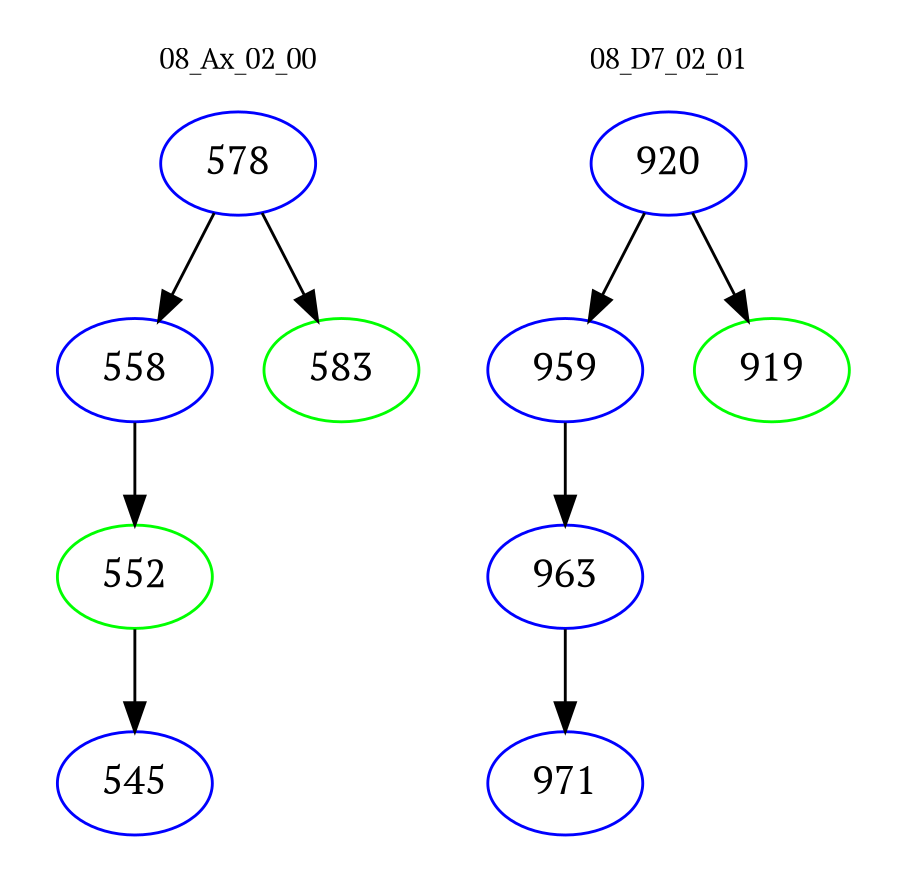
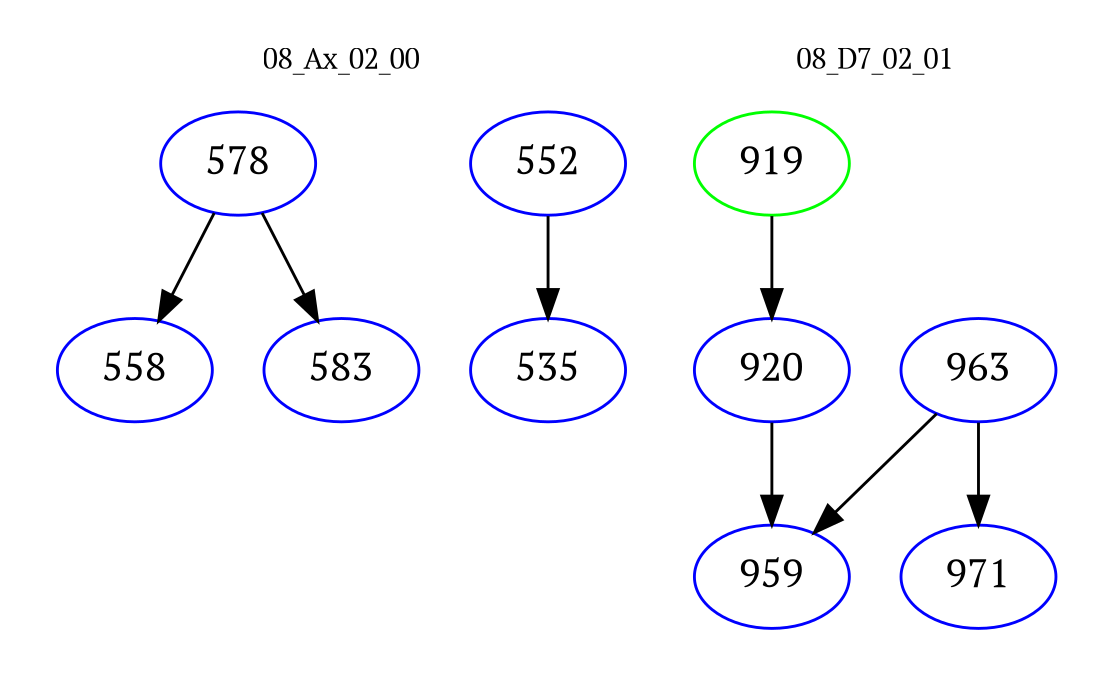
edge "920" -> "919": reversed
node "583": color green -> blue
edge "558" -> "552": removed
edge "959" -> "963": reversed
node "552": color green -> blue
node "545": label "545" -> "535"
